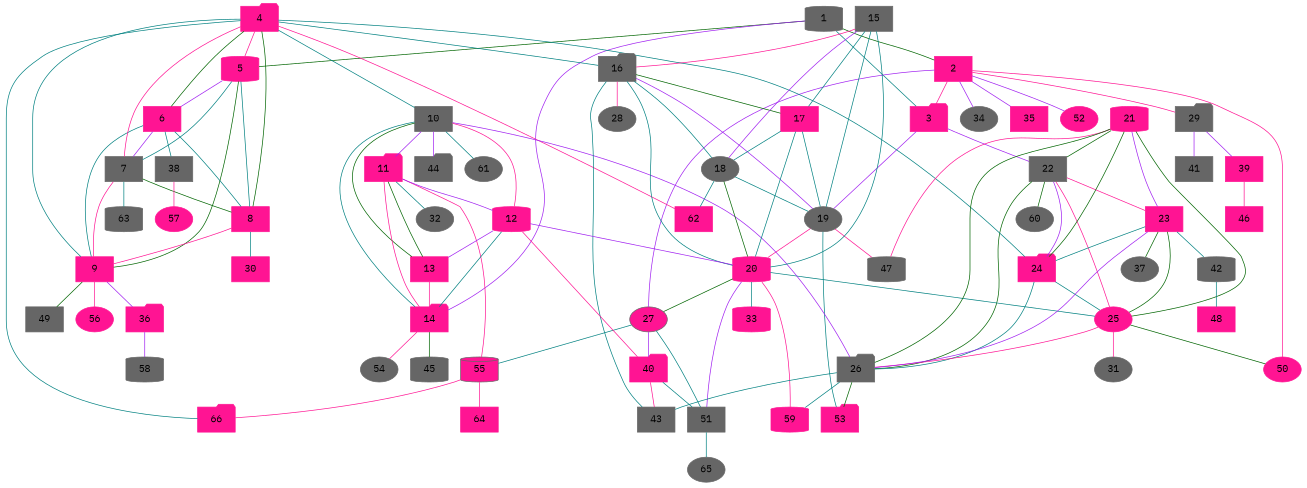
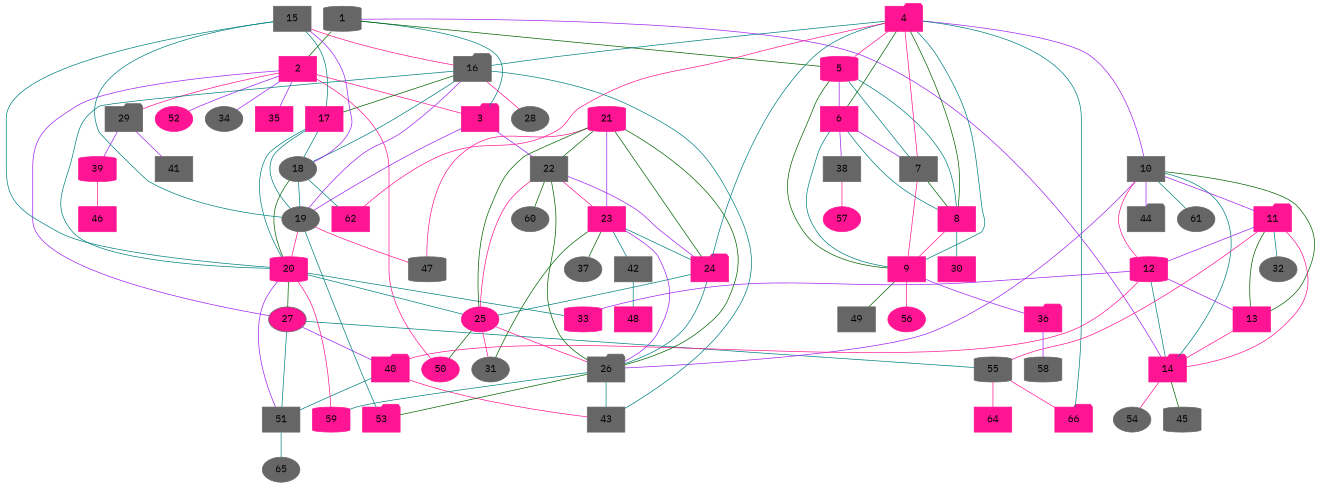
edge "4" -- "10": color teal -> purple
edge "6" -- "38": color teal -> purple
node "39": shape box -> cylinder
node "63": removed
edge "12" -- "20": now "12" -- "33"
node "42": shape cylinder -> box
edge "23" -- "25": now "23" -- "31"
node "55": fillcolor deeppink -> gray40
